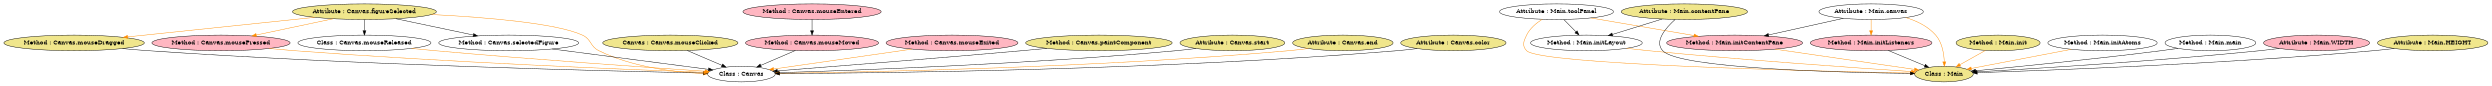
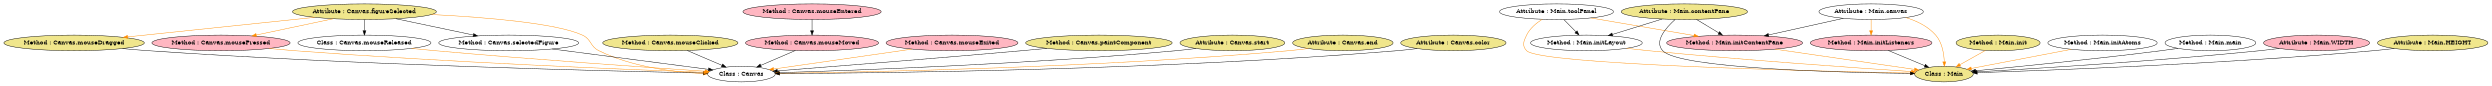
edge "Attribute : Main.contentPane" -> "Method : Main.initContentPane": added
node "Canvas : Canvas.mouseClicked": label "Canvas : Canvas.mouseClicked" -> "Method : Canvas.mouseClicked"
